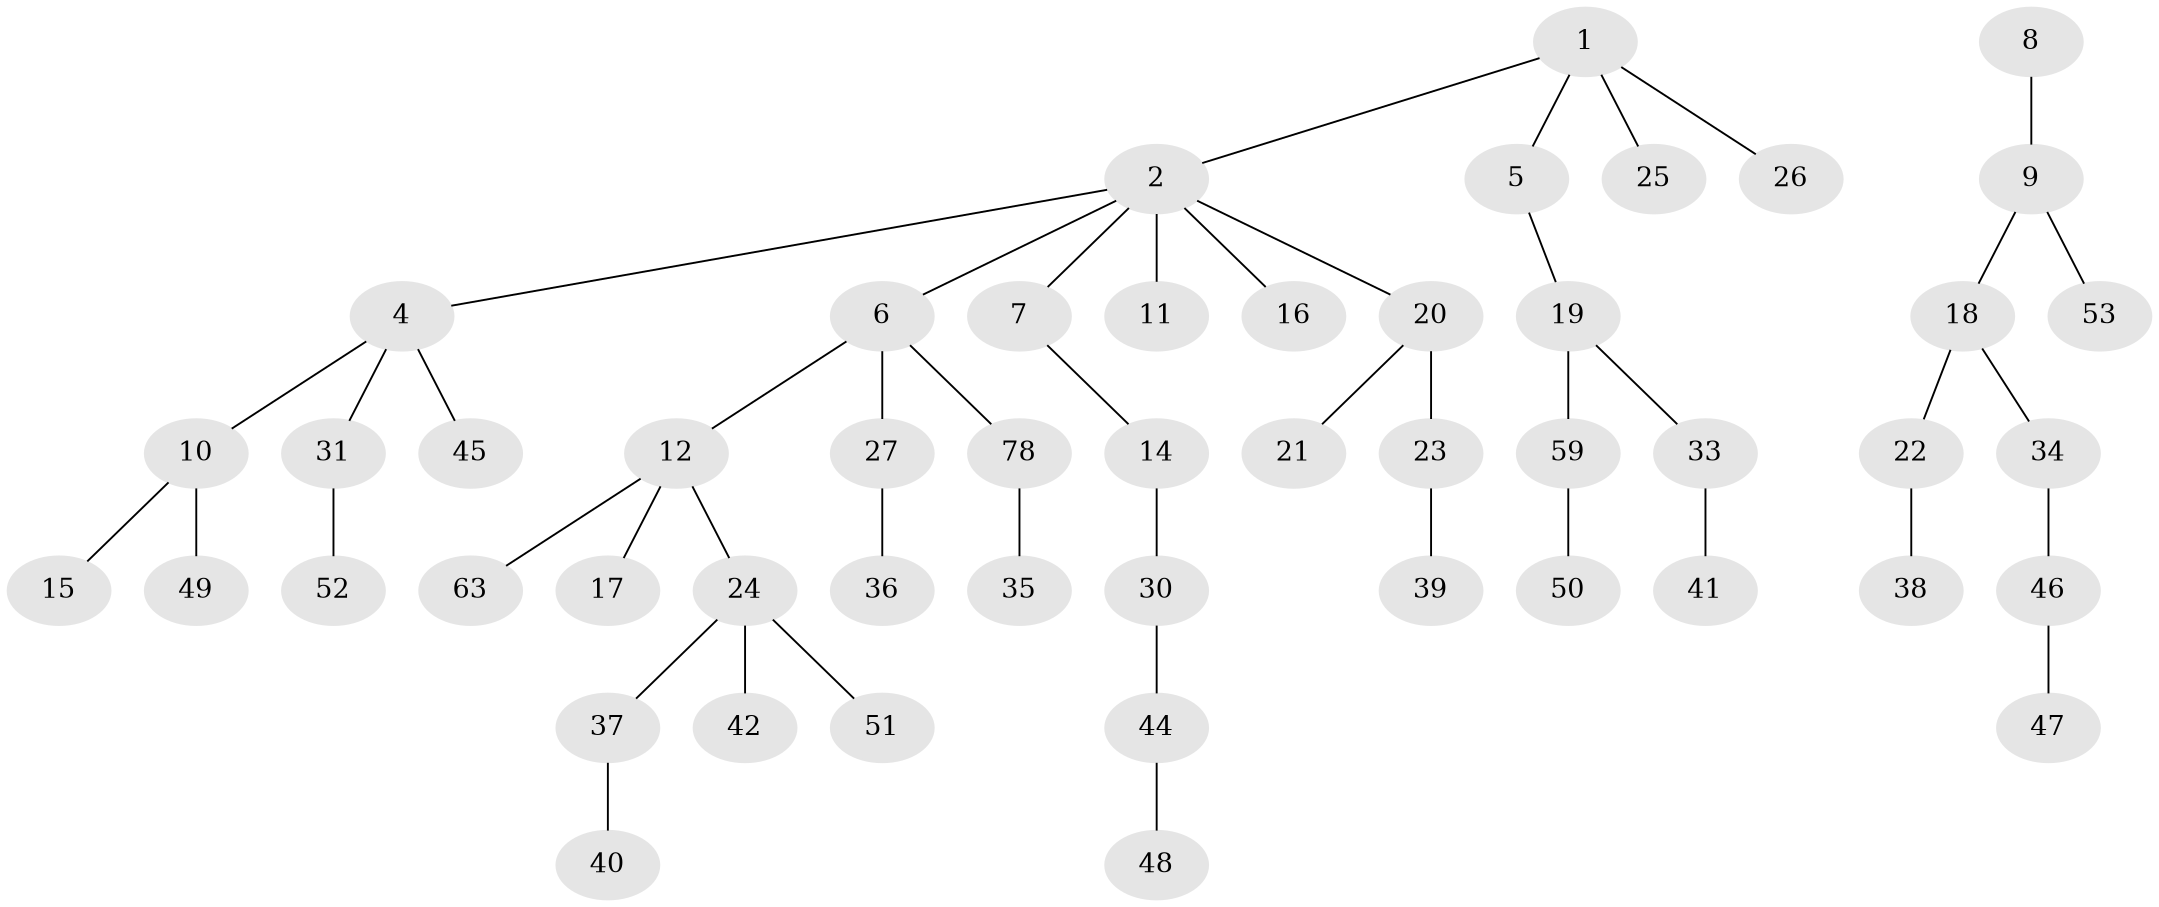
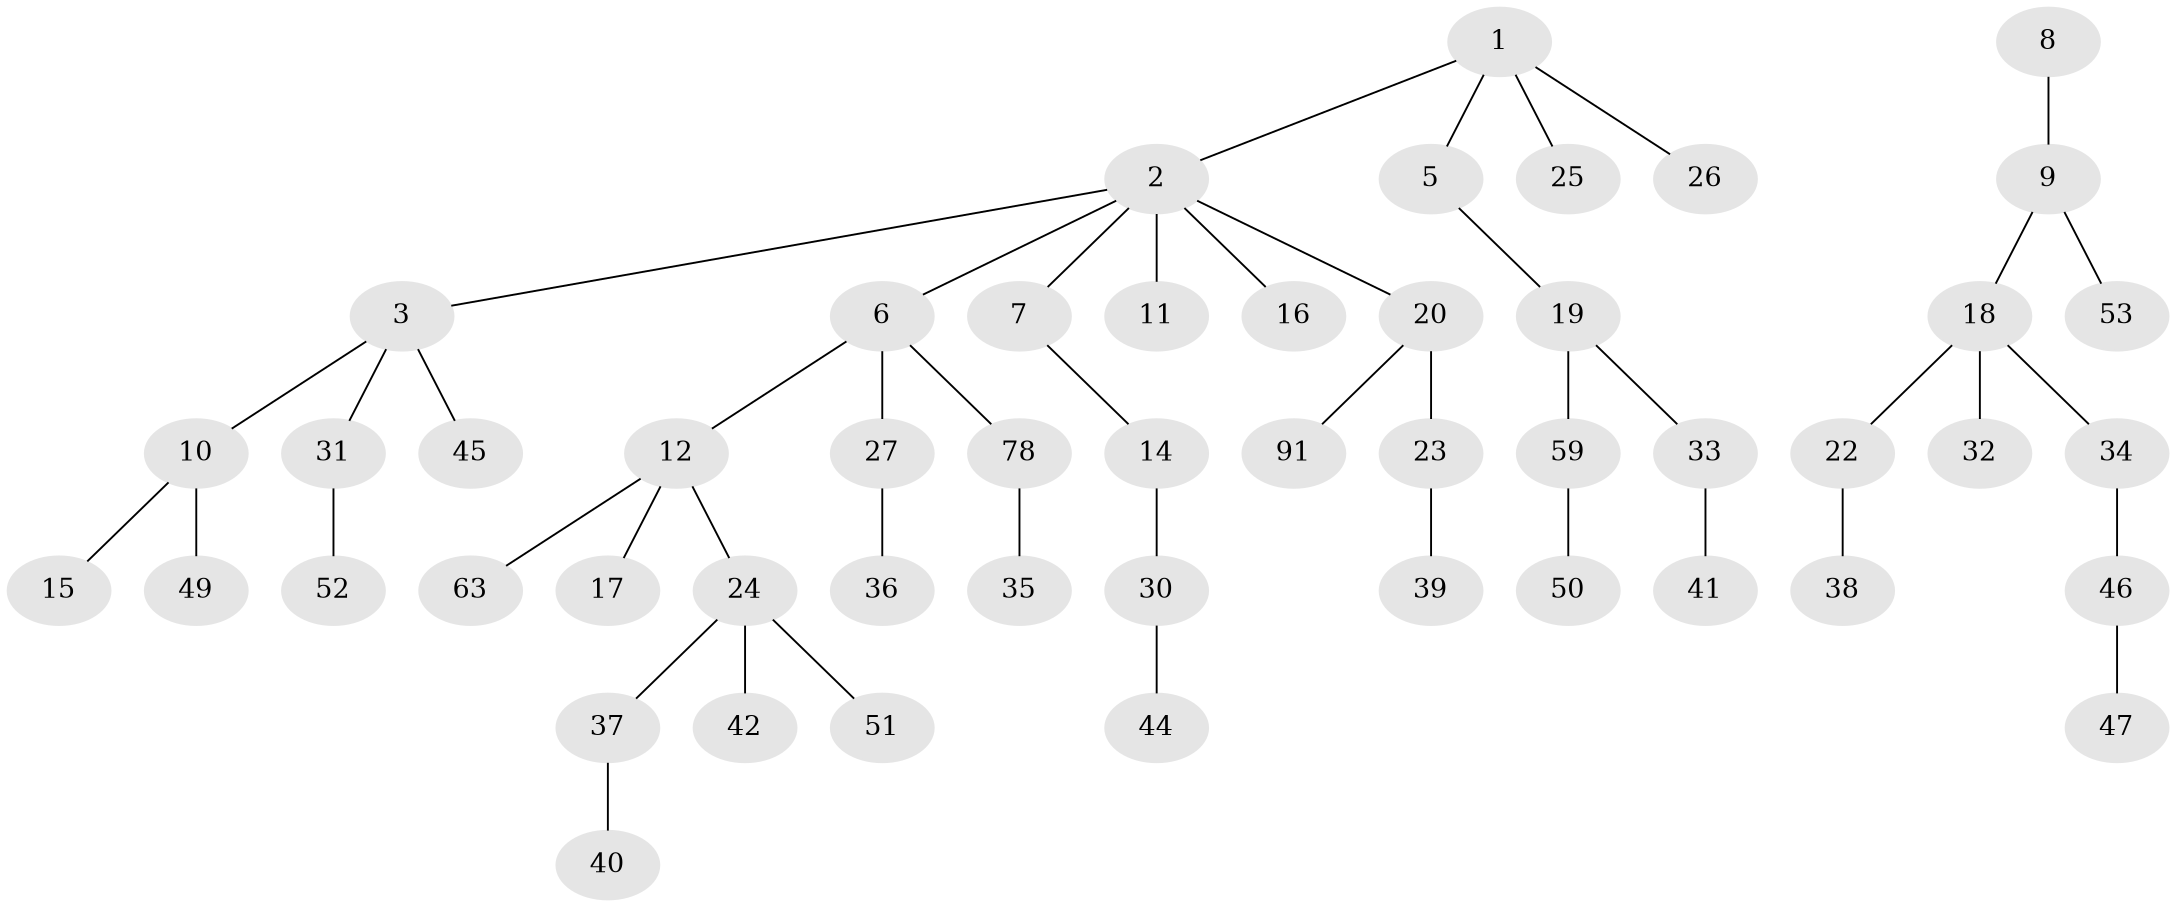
node "4": label "4" -> "3"
node "21": label "21" -> "91"
node "32": added
node "48": removed
